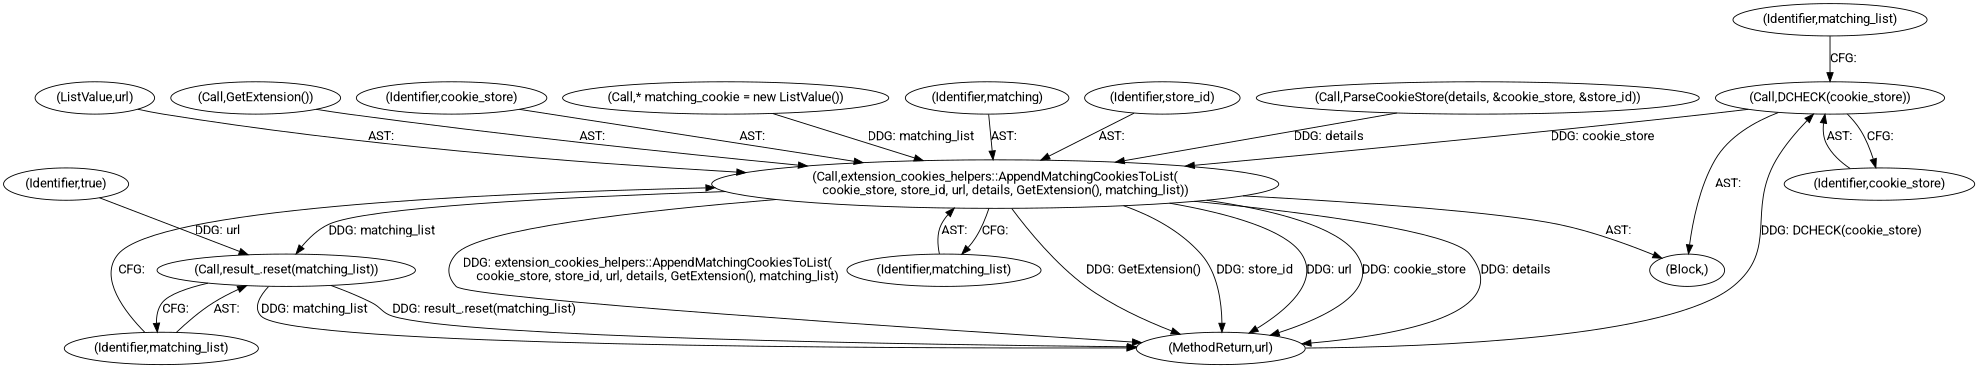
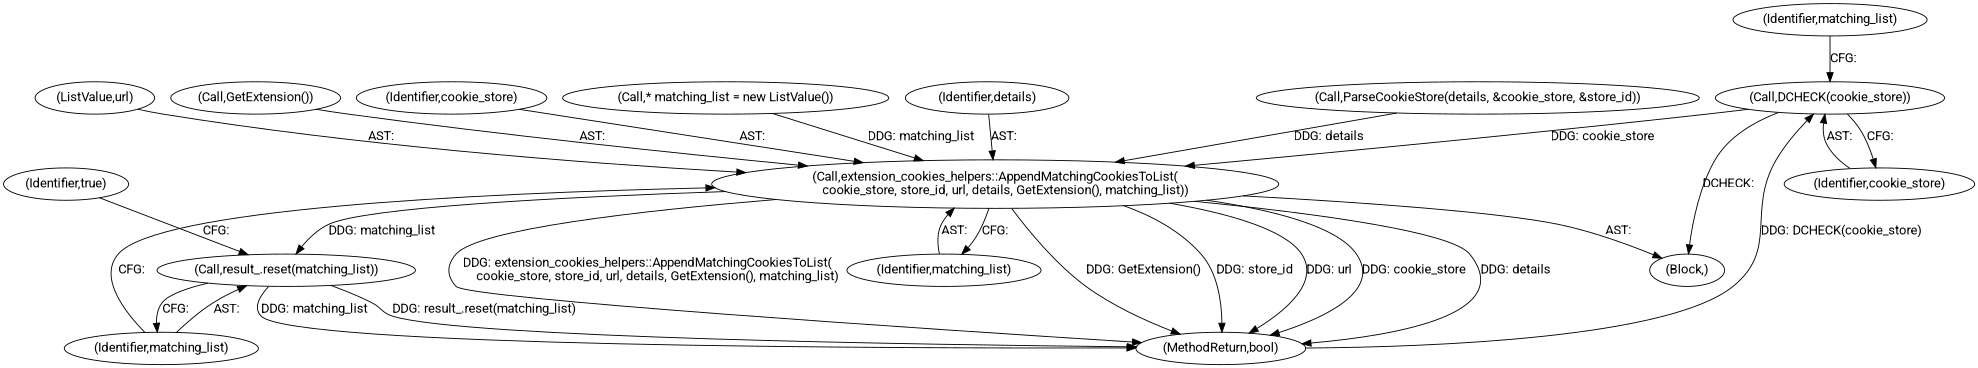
node "(Call,* matching_cookie = new ListValue())": label "(Call,* matching_cookie = new ListValue())" -> "(Call,* matching_list = new ListValue())"
node "(Identifier,matching)": label "(Identifier,matching)" -> "(Identifier,details)"
node "(Identifier,store_id)": removed
edge "(Call,DCHECK(cookie_store))" -> "(Block,)": label "AST: " -> "DCHECK: "
edge "(Identifier,true)" -> "(Call,result_.reset(matching_list))": label "DDG: url" -> "CFG: "
node "(MethodReturn,url)": label "(MethodReturn,url)" -> "(MethodReturn,bool)"
